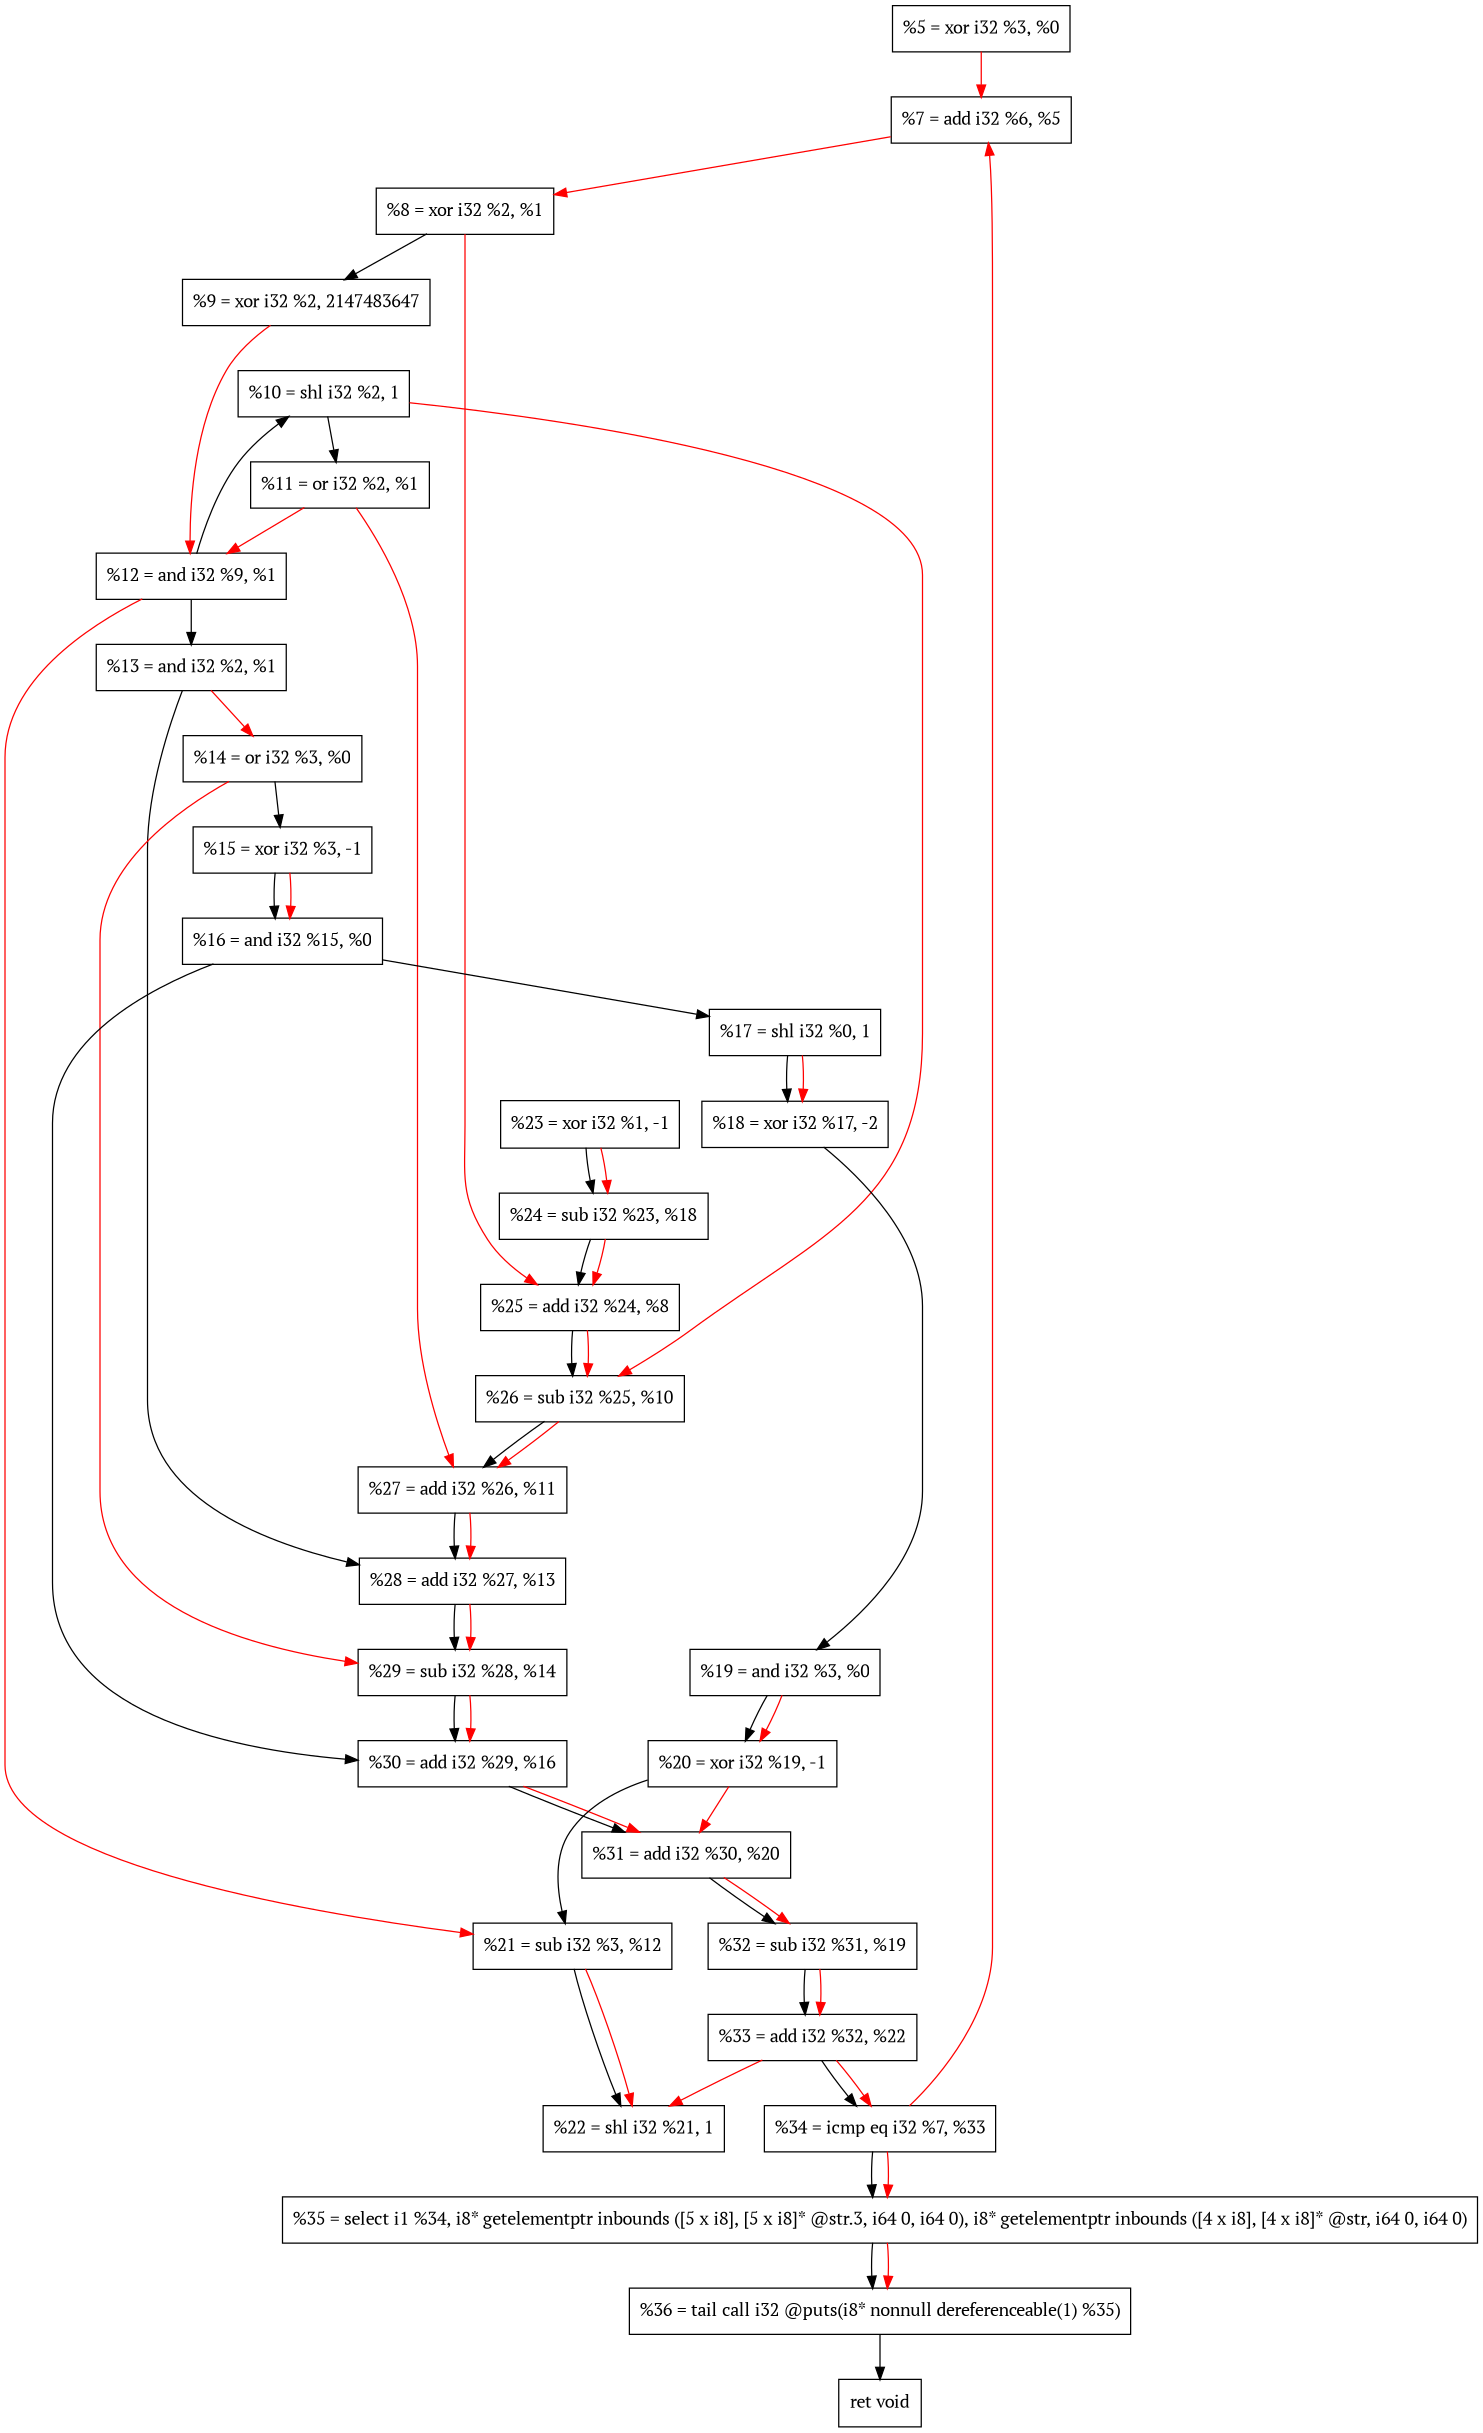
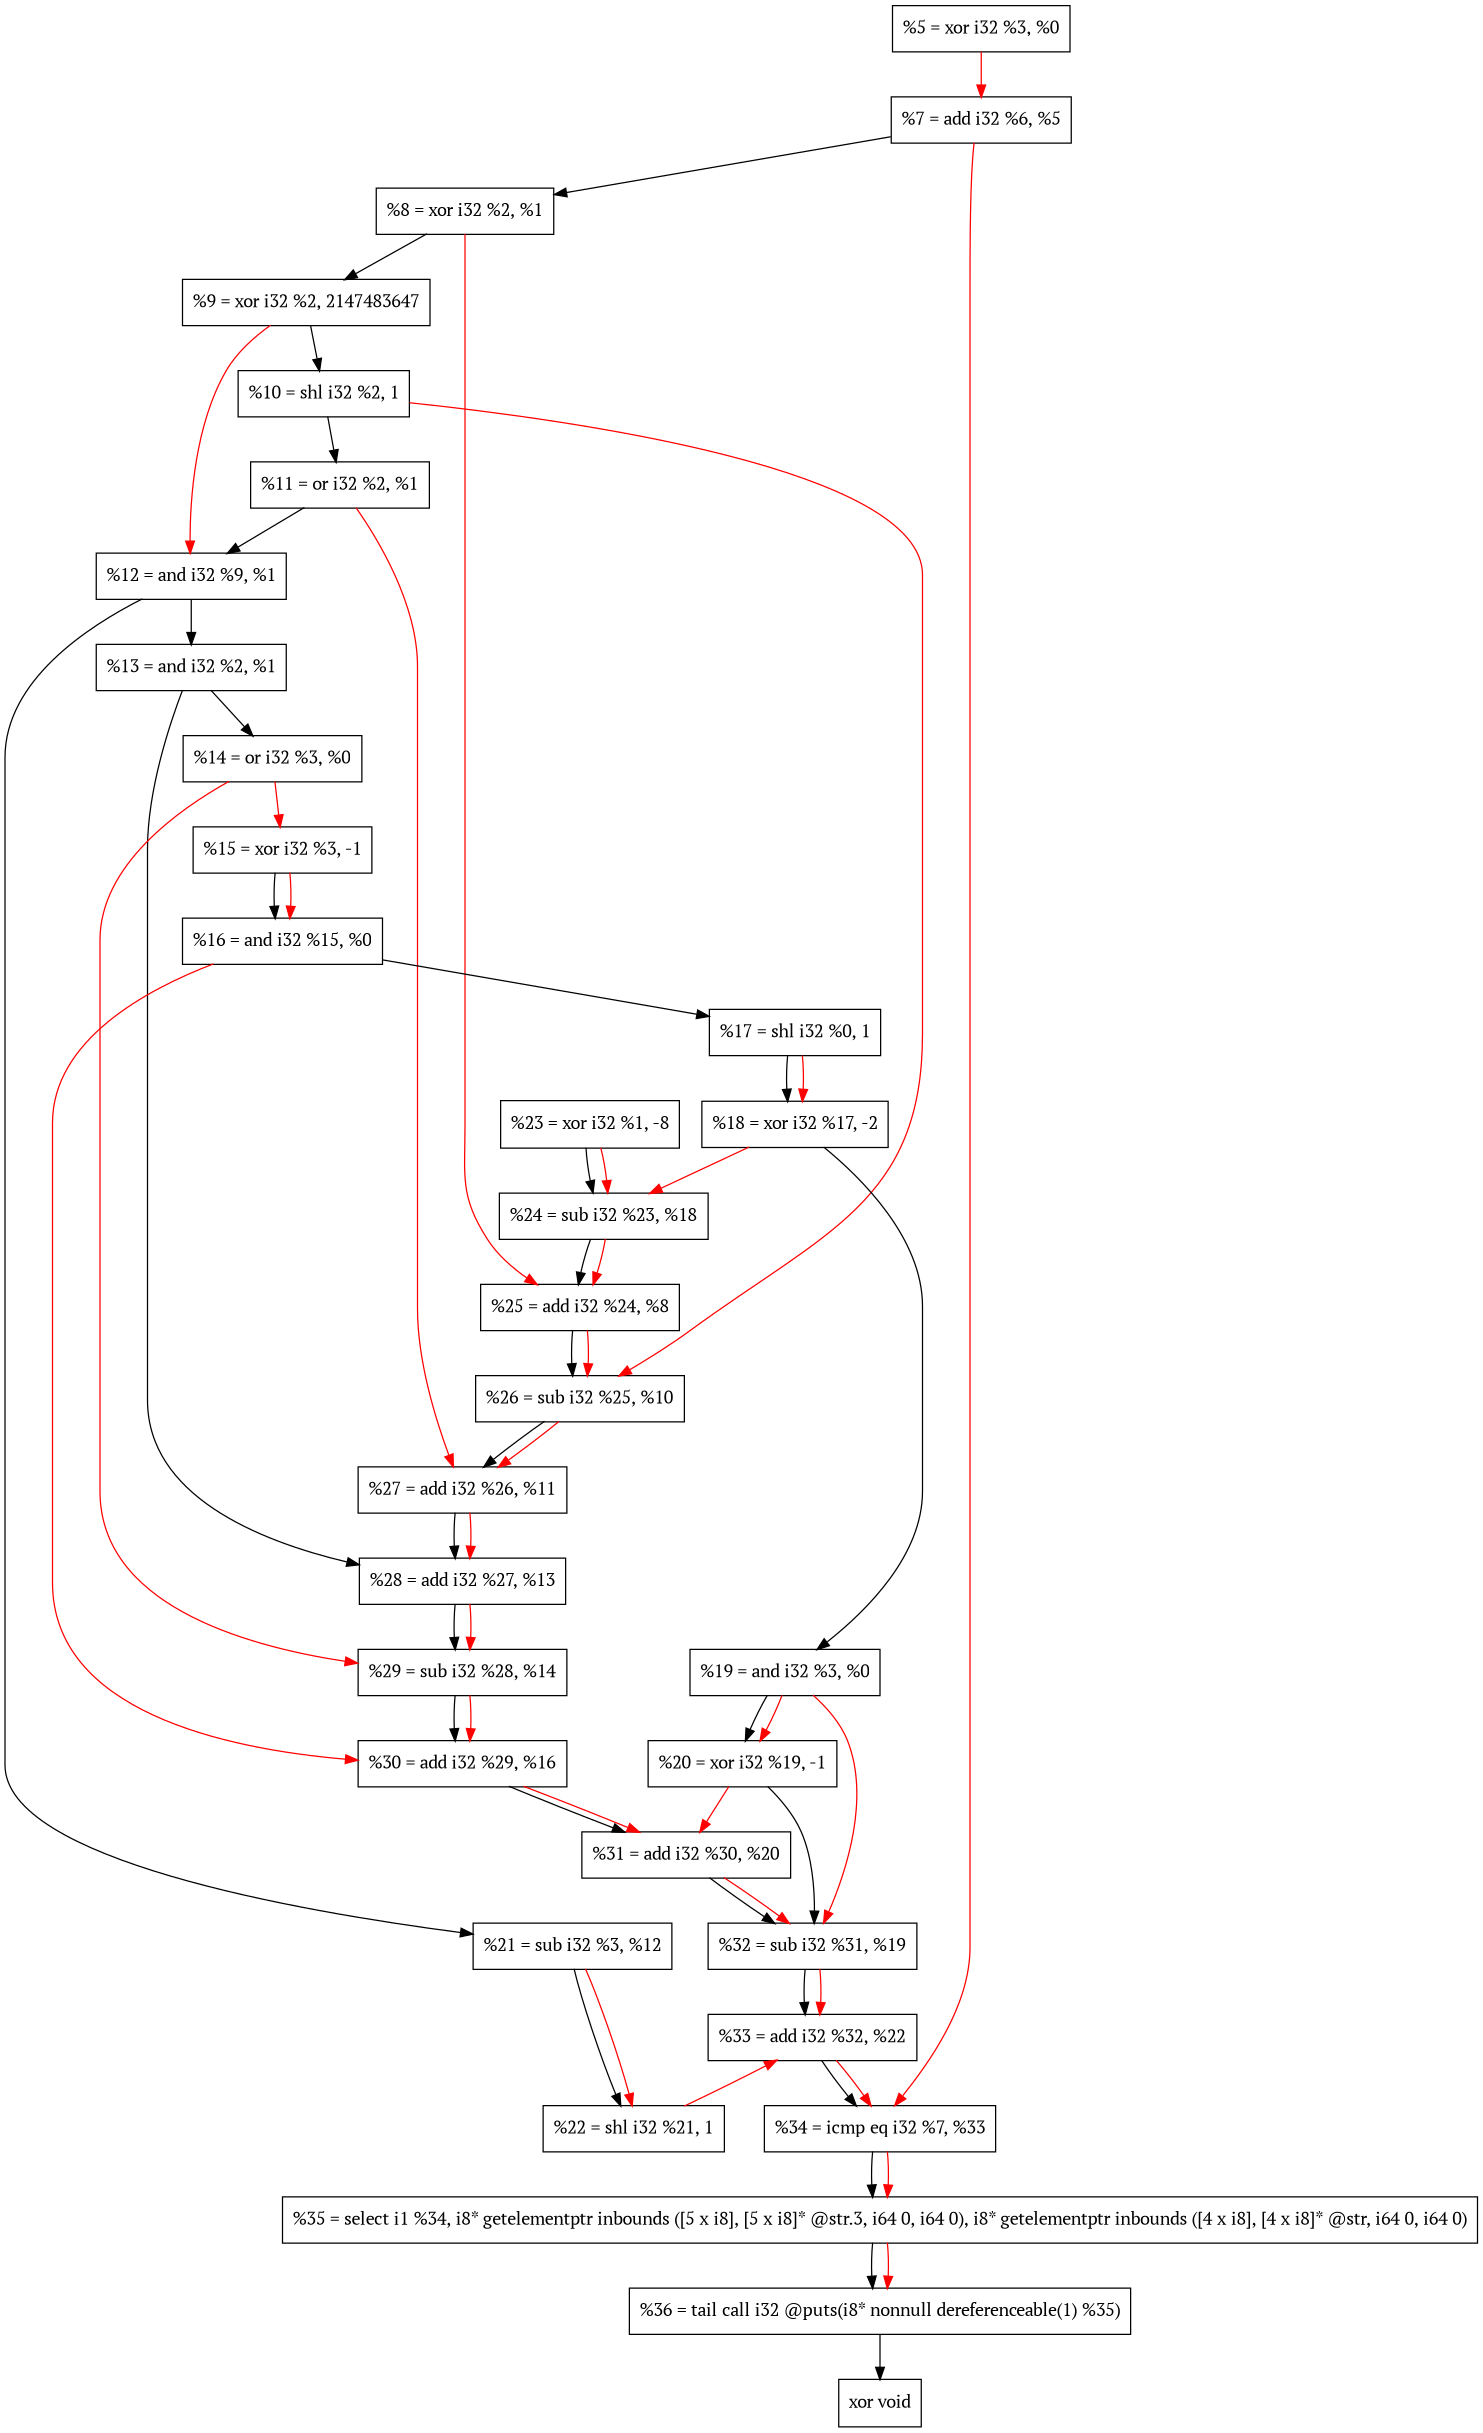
edge "%7 = add i32 %6, %5" -> "%8 = xor i32 %2, %1": color red -> black
edge "%12 = and i32 %9, %1" -> "%10 = shl i32 %2, 1": now "%9 = xor i32 %2, 2147483647" -> "%10 = shl i32 %2, 1"
edge "%11 = or i32 %2, %1" -> "%12 = and i32 %9, %1": color red -> black
edge "%13 = and i32 %2, %1" -> "%14 = or i32 %3, %0": color red -> black
edge "%14 = or i32 %3, %0" -> "%15 = xor i32 %3, -1": color black -> red
node "%23 = xor i32 %1, -1": label "%23 = xor i32 %1, -1" -> "%23 = xor i32 %1, -8"
edge "%34 = icmp eq i32 %7, %33" -> "%7 = add i32 %6, %5": reversed
edge "%18 = xor i32 %17, -2" -> "%24 = sub i32 %23, %18": added
edge "%12 = and i32 %9, %1" -> "%21 = sub i32 %3, %12": color red -> black
edge "%16 = and i32 %15, %0" -> "%30 = add i32 %29, %16": color black -> red
edge "%19 = and i32 %3, %0" -> "%32 = sub i32 %31, %19": added
edge "%20 = xor i32 %19, -1" -> "%21 = sub i32 %3, %12": now "%20 = xor i32 %19, -1" -> "%32 = sub i32 %31, %19"
edge "%33 = add i32 %32, %22" -> "%22 = shl i32 %21, 1": reversed
node "ret void": label "ret void" -> "xor void"
